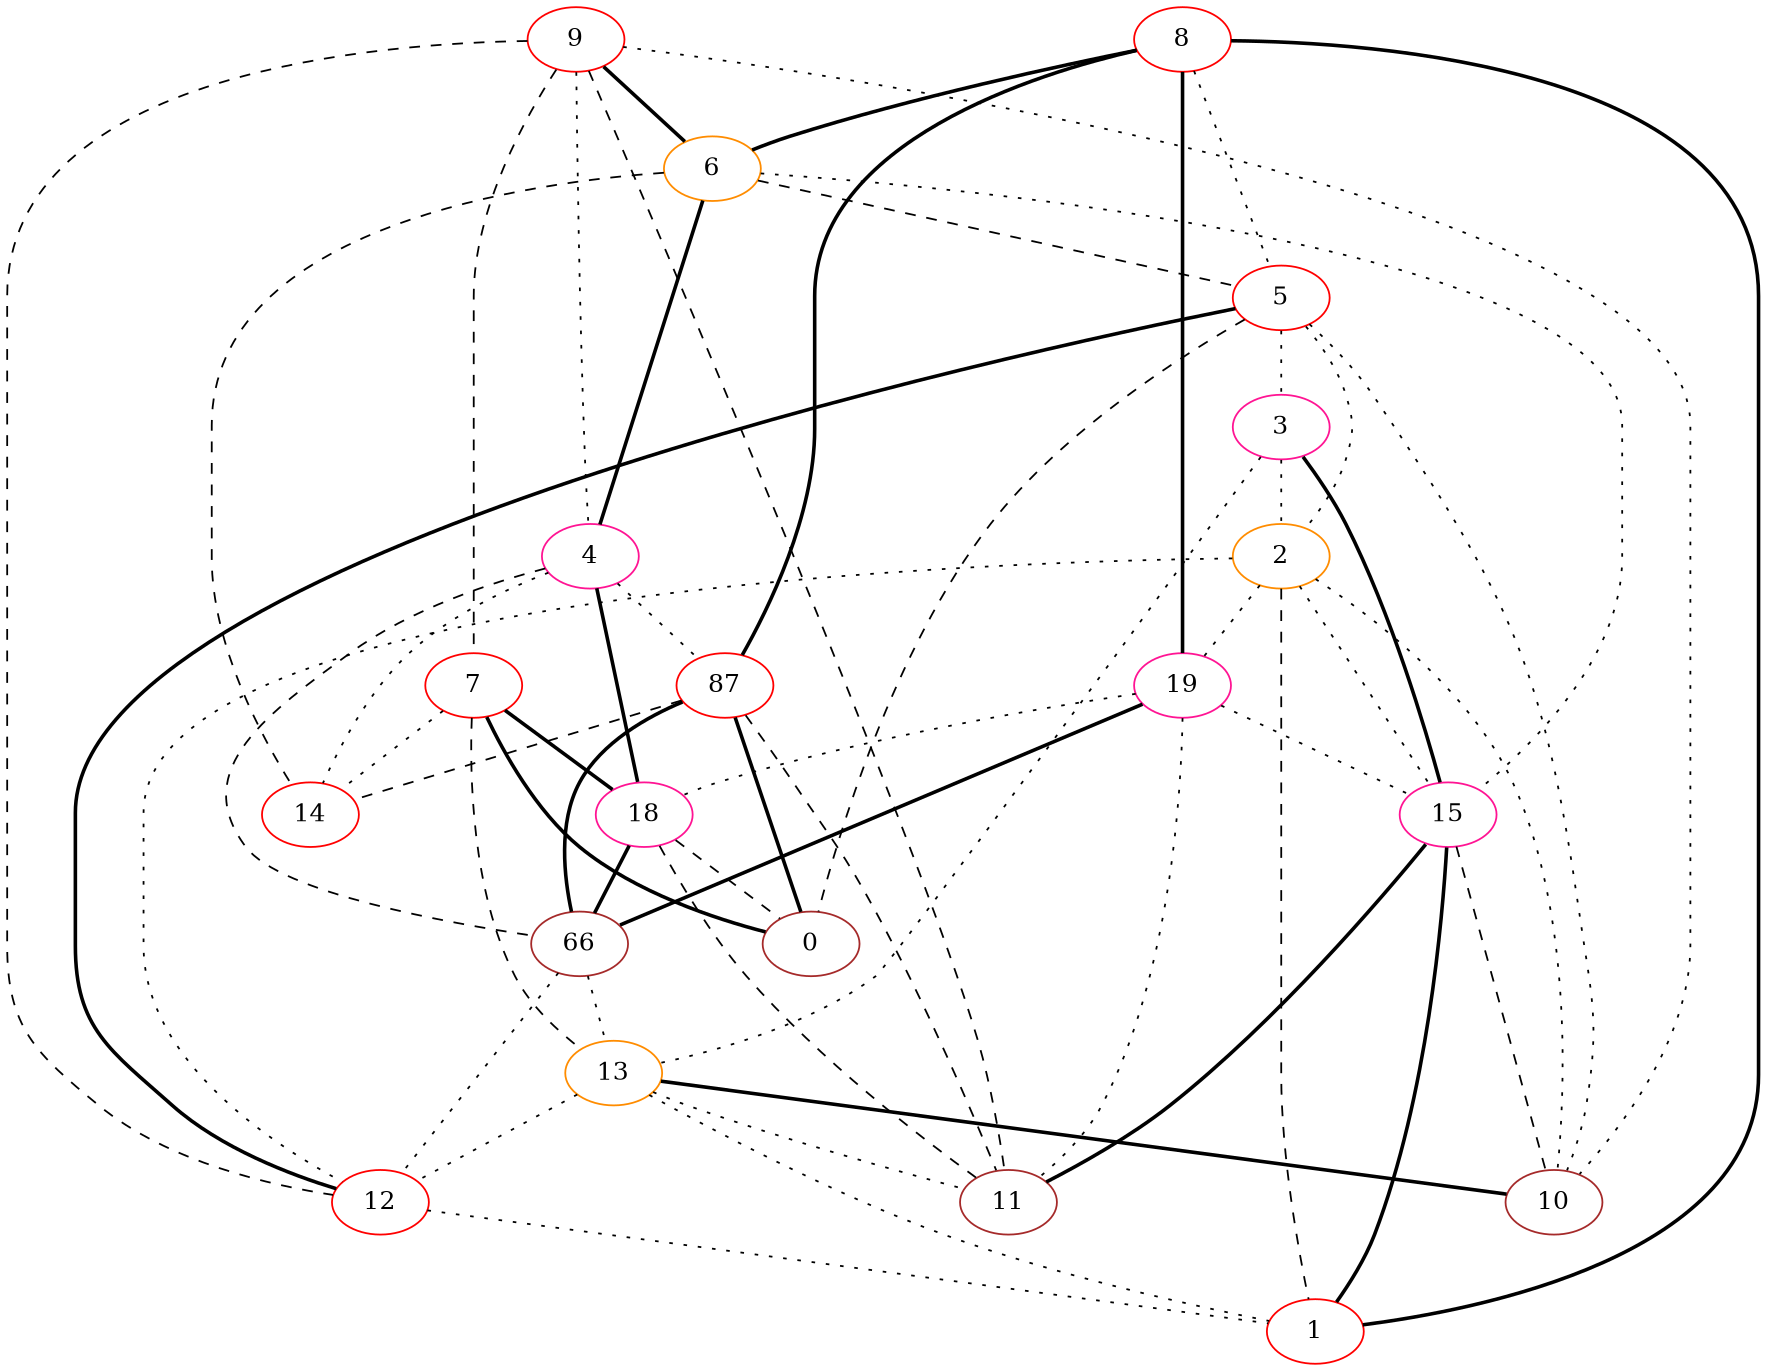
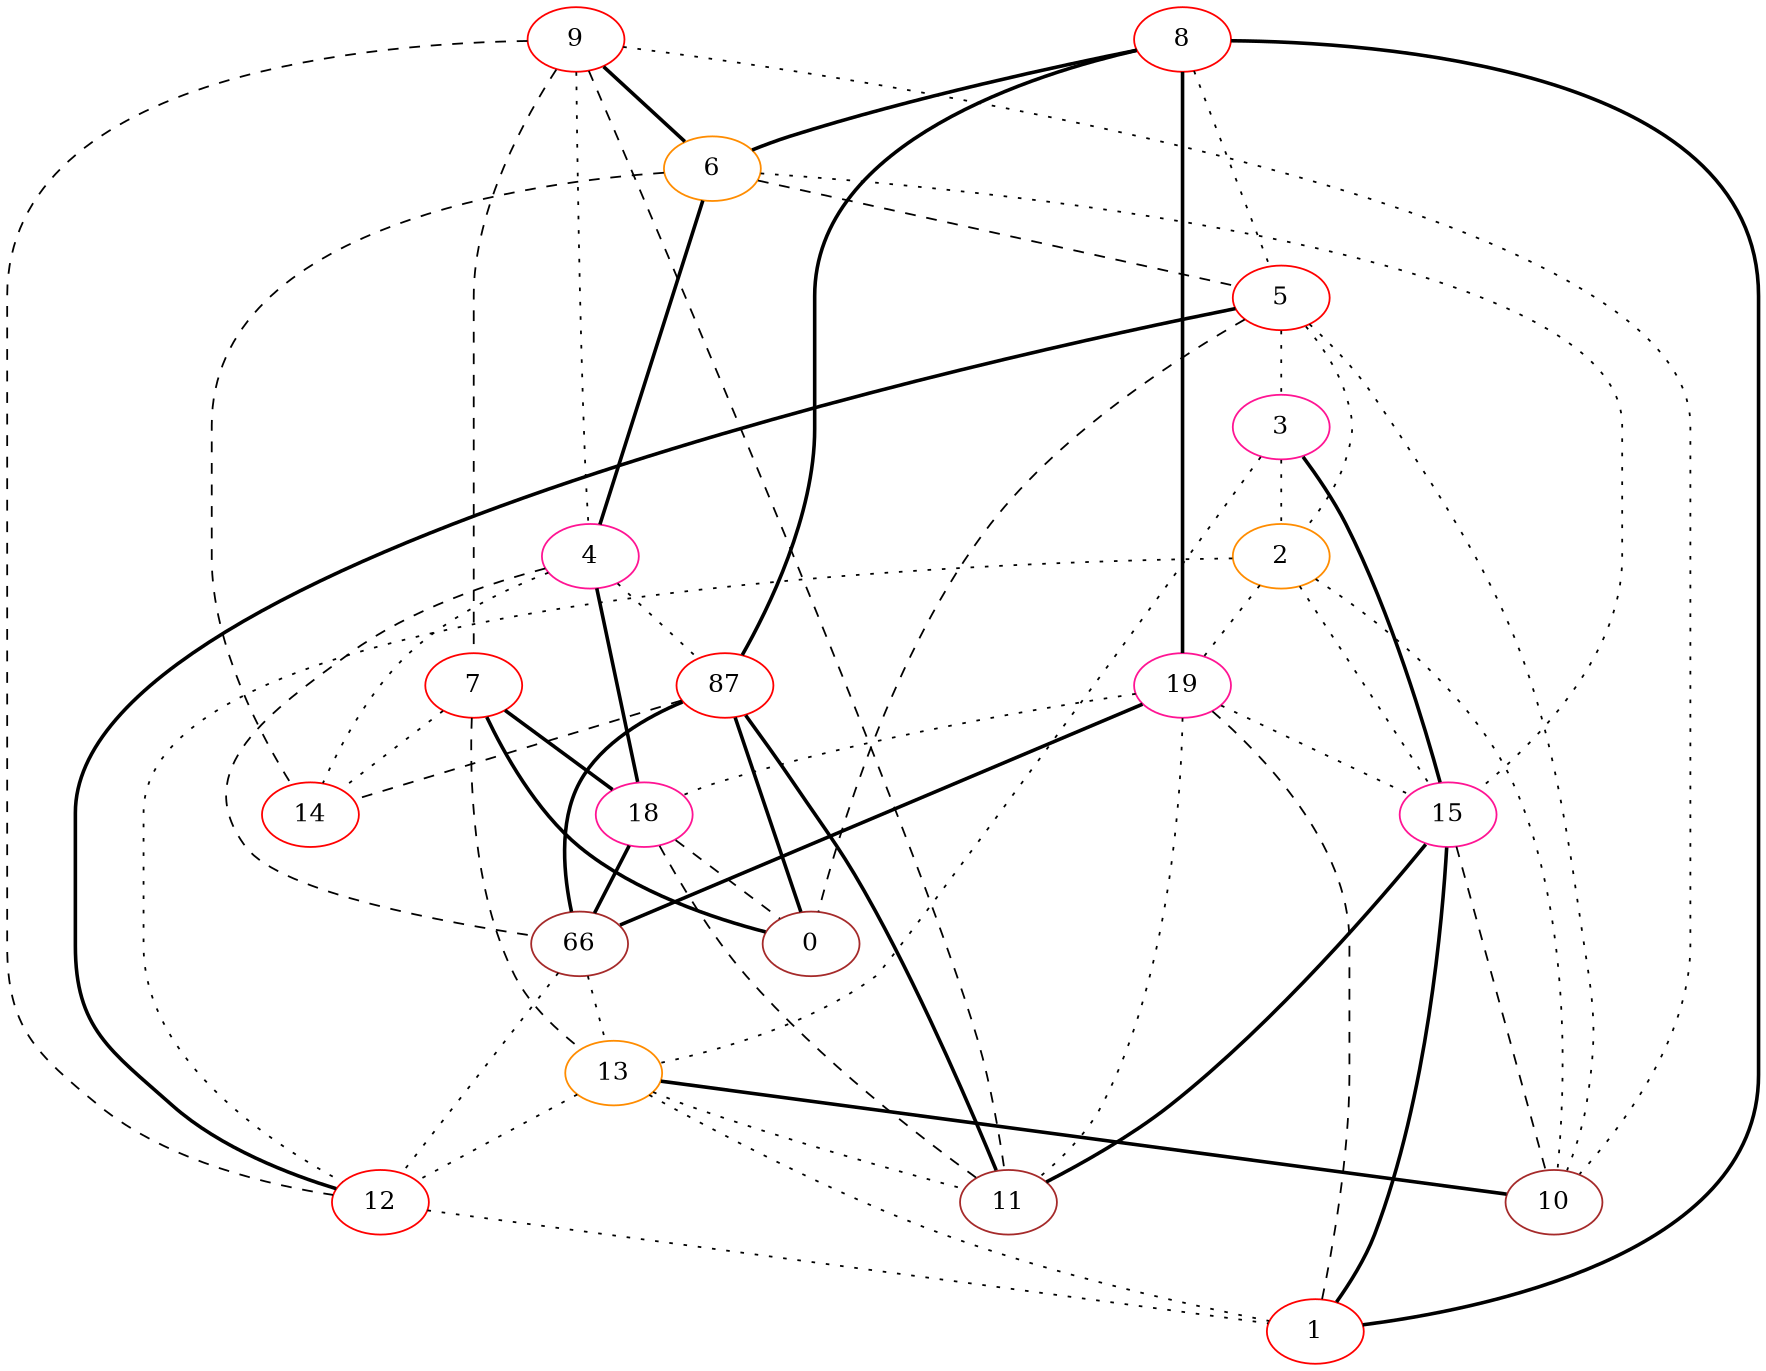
edge "87" -- "11": style dashed -> bold
edge "2" -- "1": now "19" -- "1"
